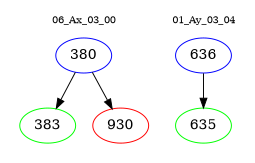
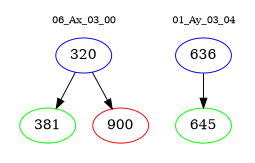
node "380": label "380" -> "320"
node "383": label "383" -> "381"
node "930": label "930" -> "900"
node "635": label "635" -> "645"
